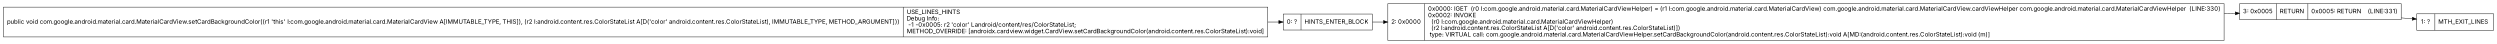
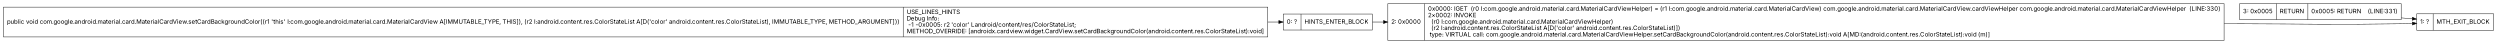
edge "2: 0x0000" -> "3: 0x0005": now "2: 0x0000" -> "1: ?"
node "2: 0x0000": text "0x0002: INVOKE" -> "2x0002: INVOKE"
node "1: ?": text "MTH_EXIT_LINES" -> "MTH_EXIT_BLOCK"
